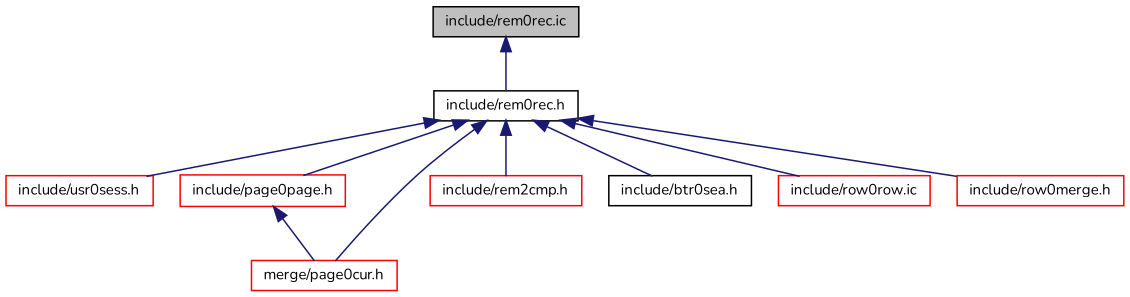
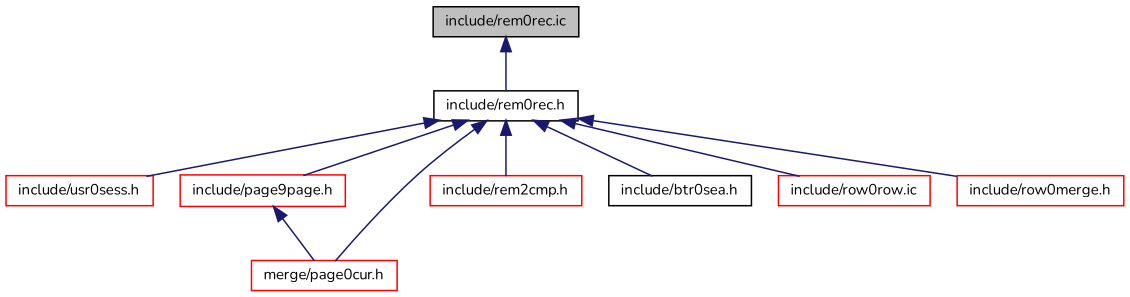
node "include/page0page.h": label "include/page0page.h" -> "include/page9page.h"
